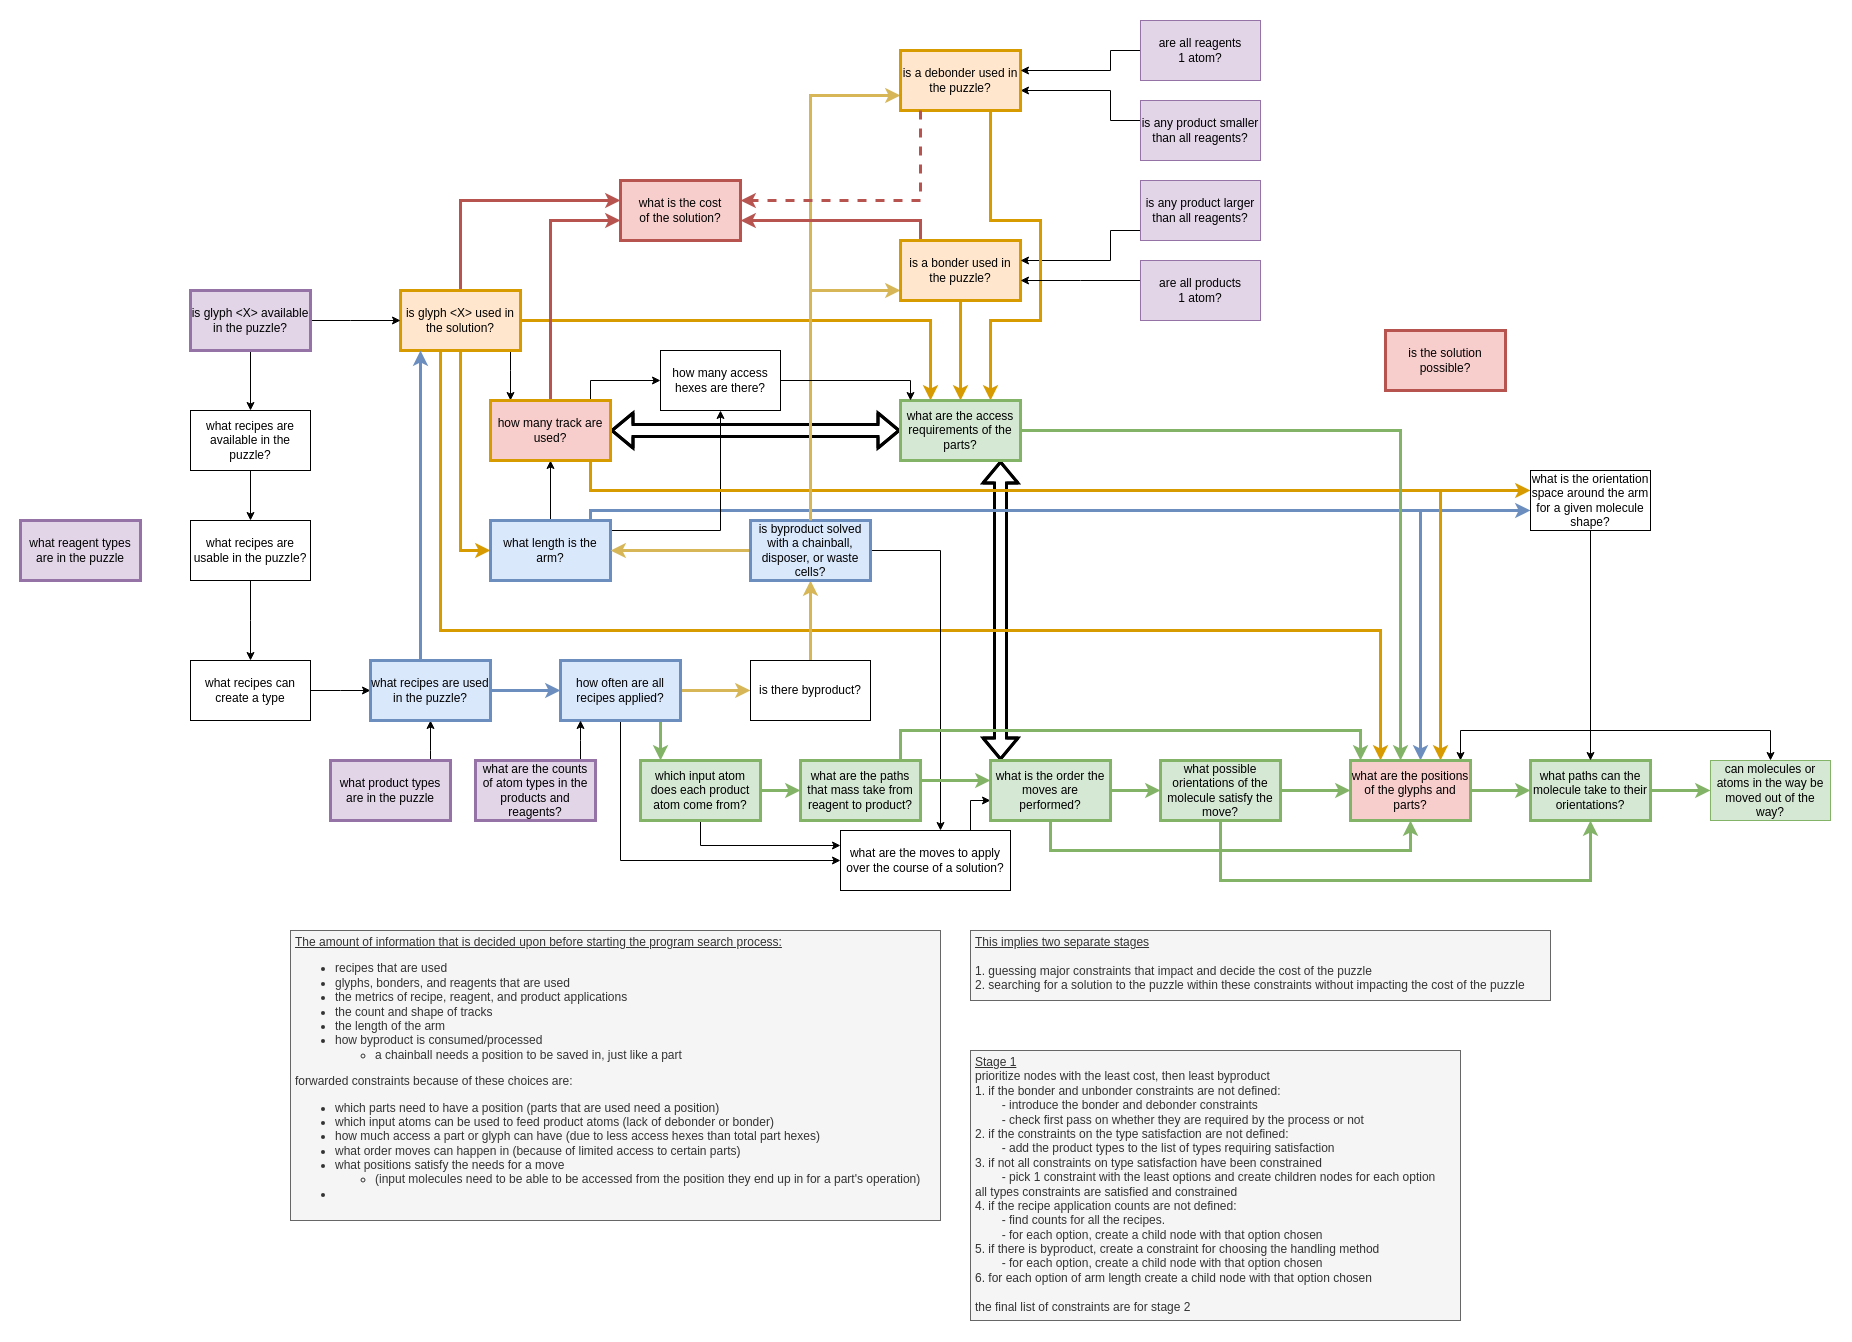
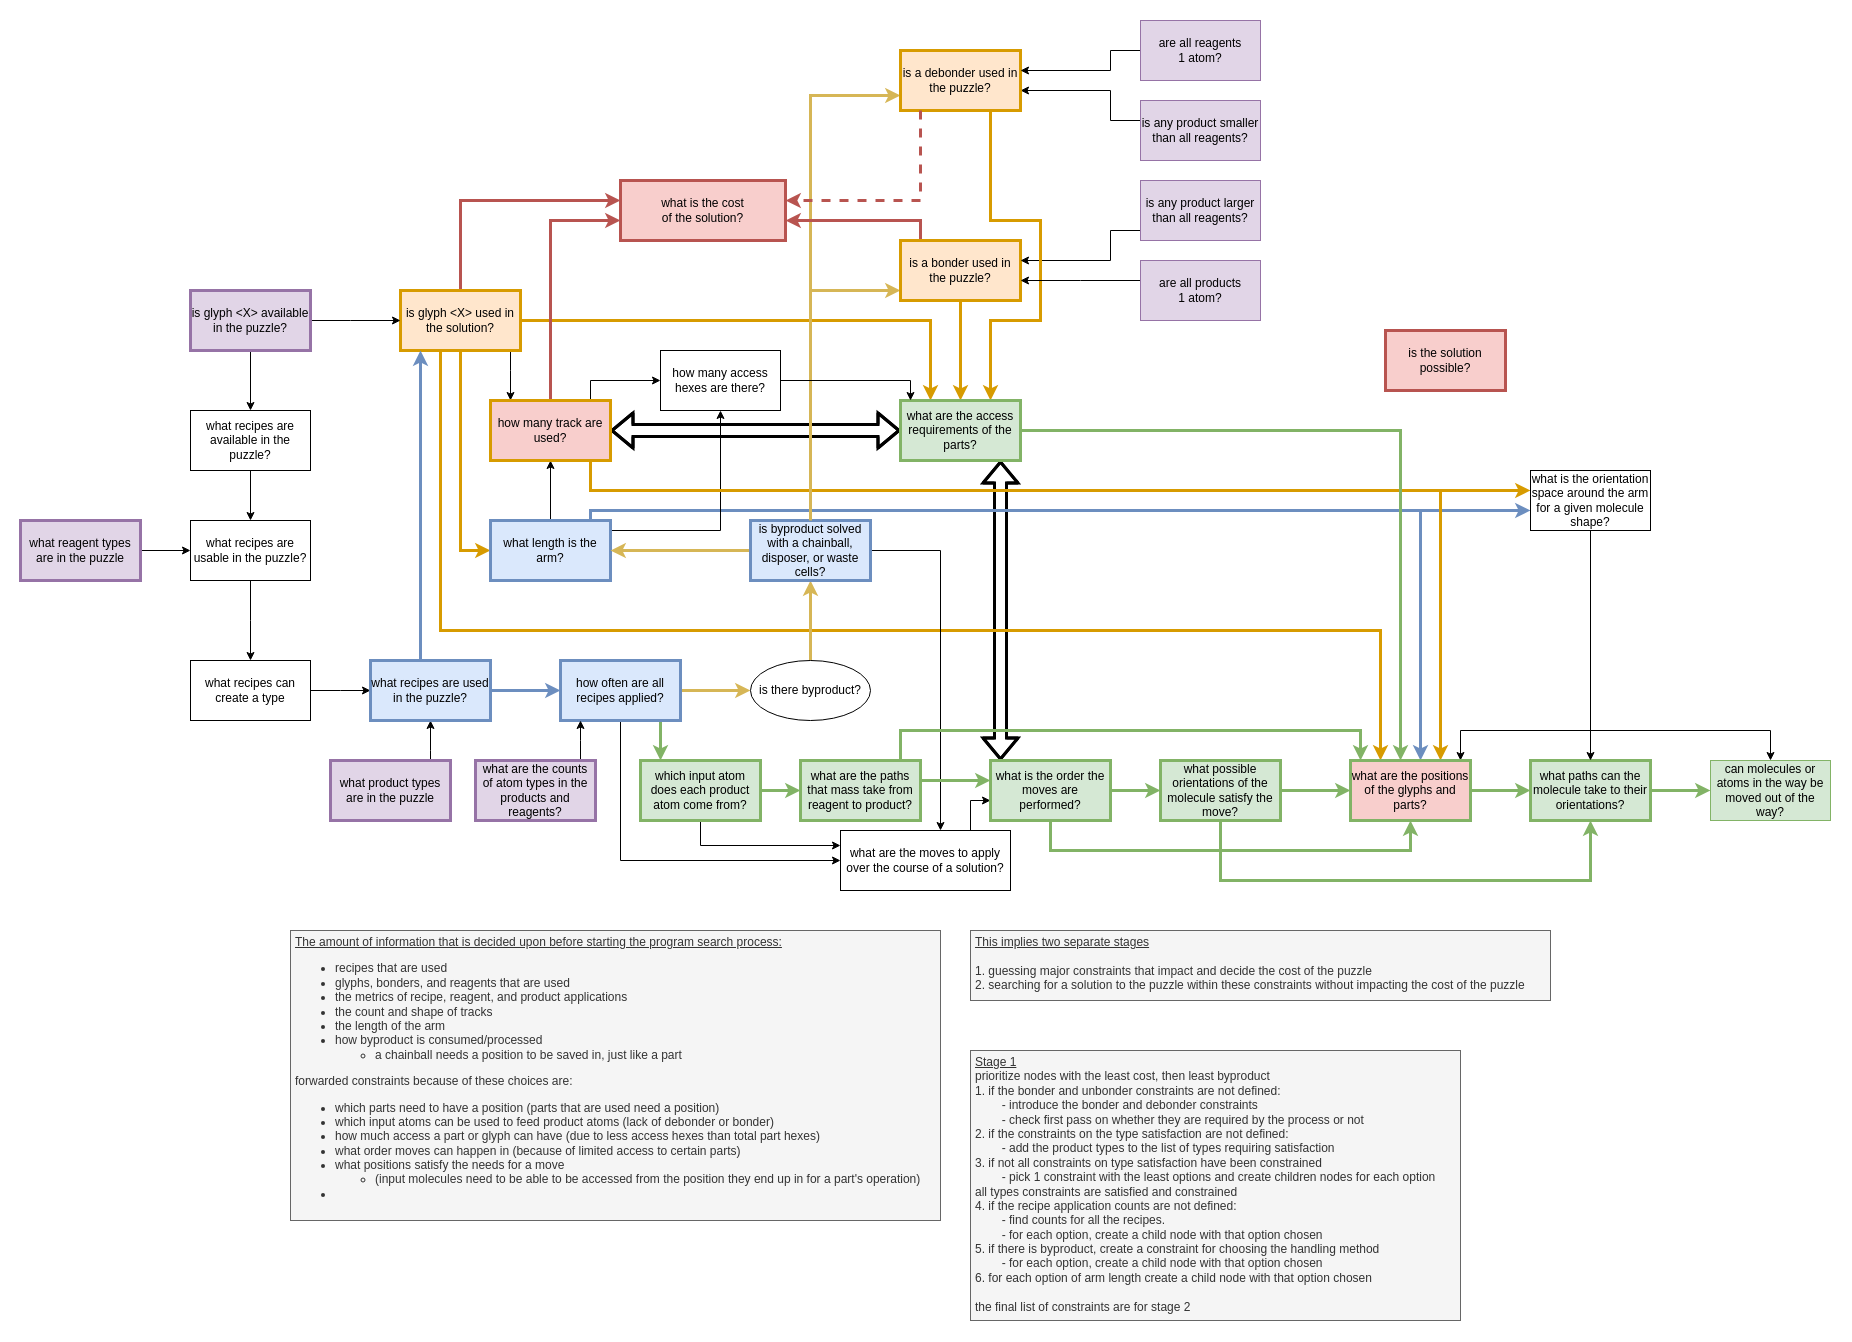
node "what is the cost of the solution?": size 120x60 -> 165x60
edge "what reagent types are in the puzzle" -> "what recipes are usable in the puzzle?": added
node "is there byproduct?": shape rectangle -> ellipse
